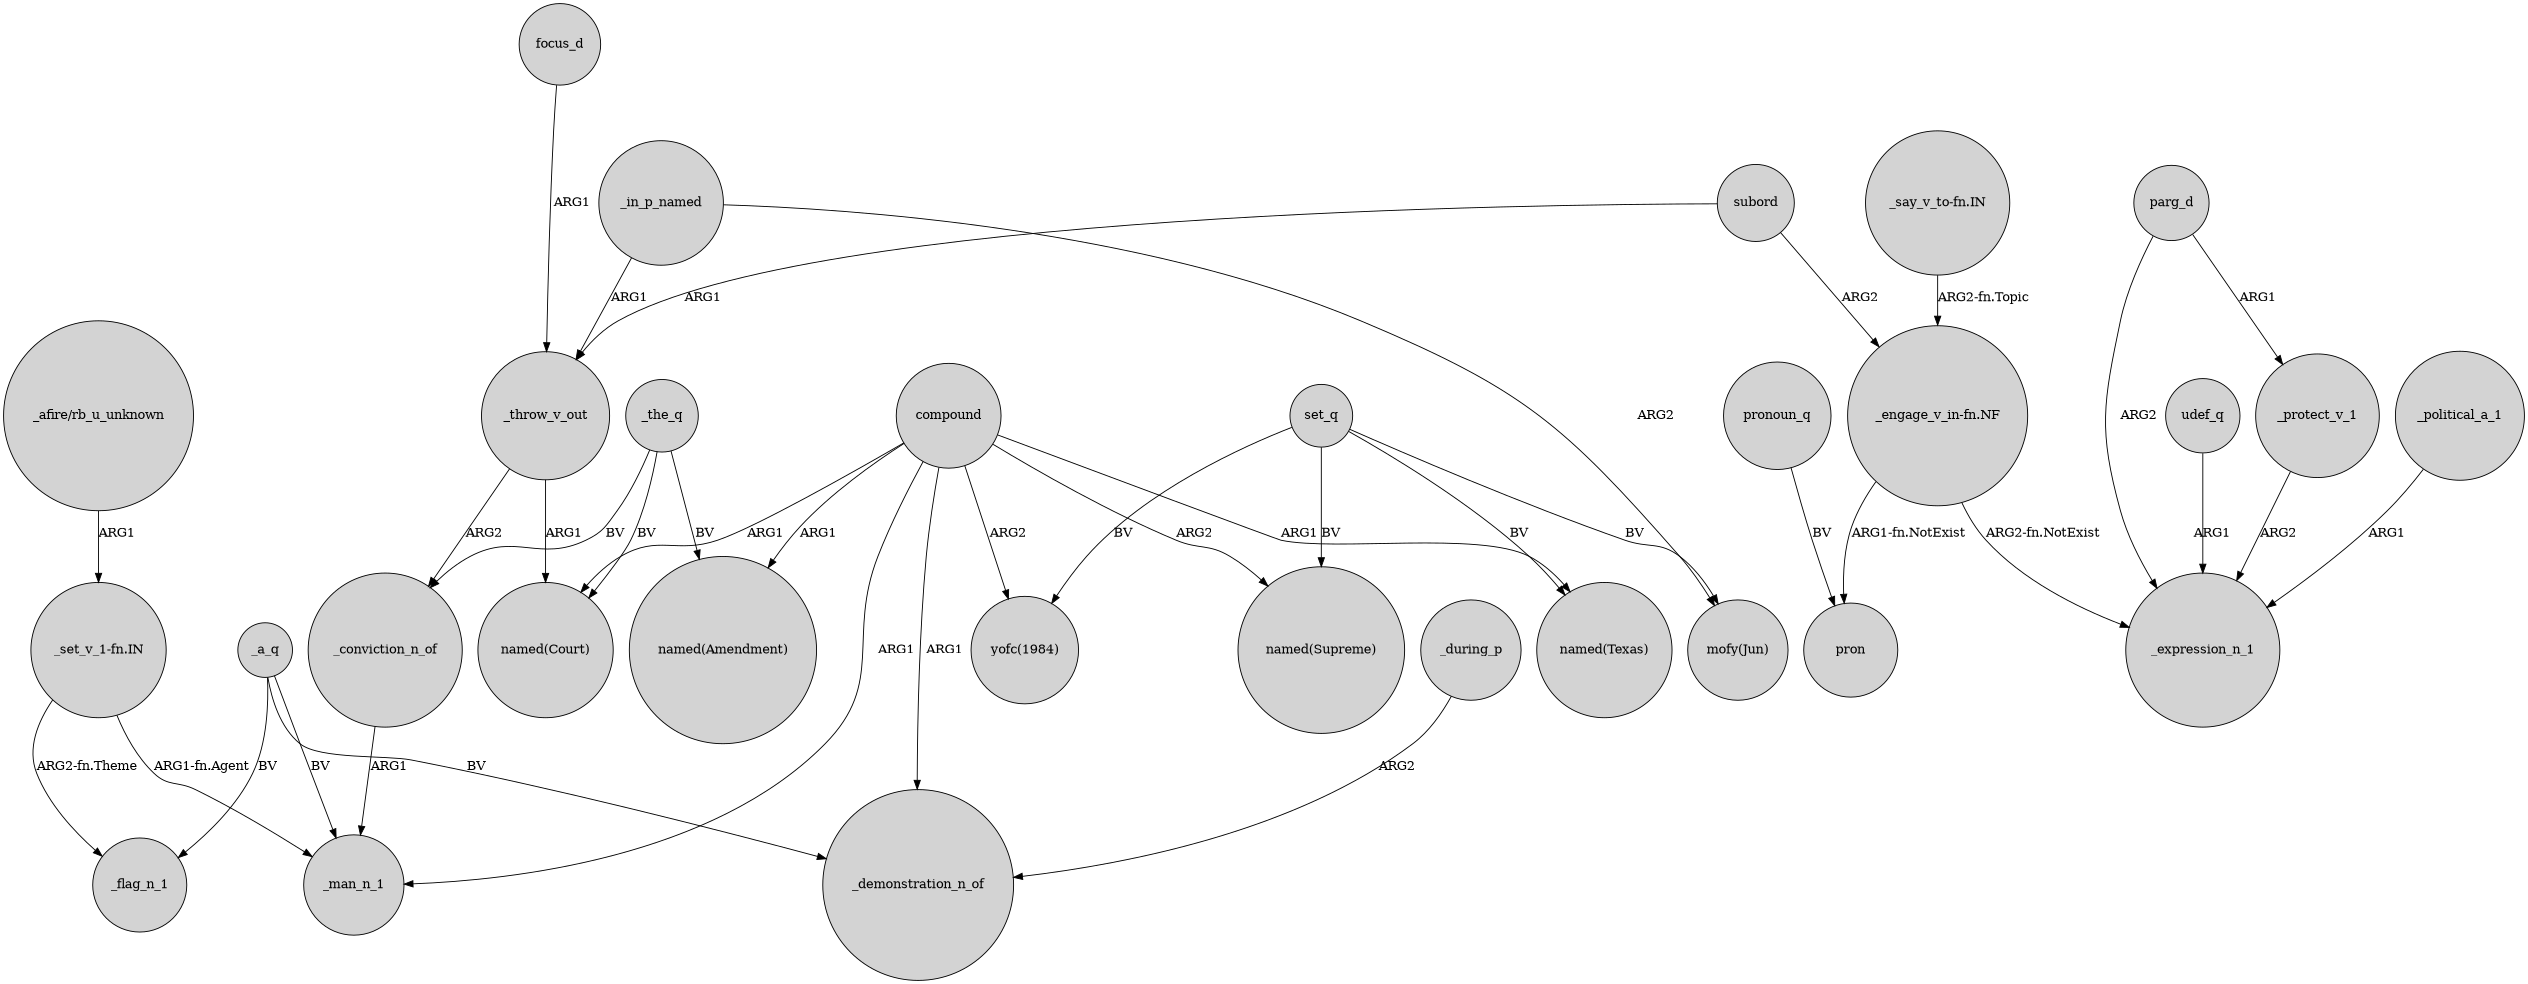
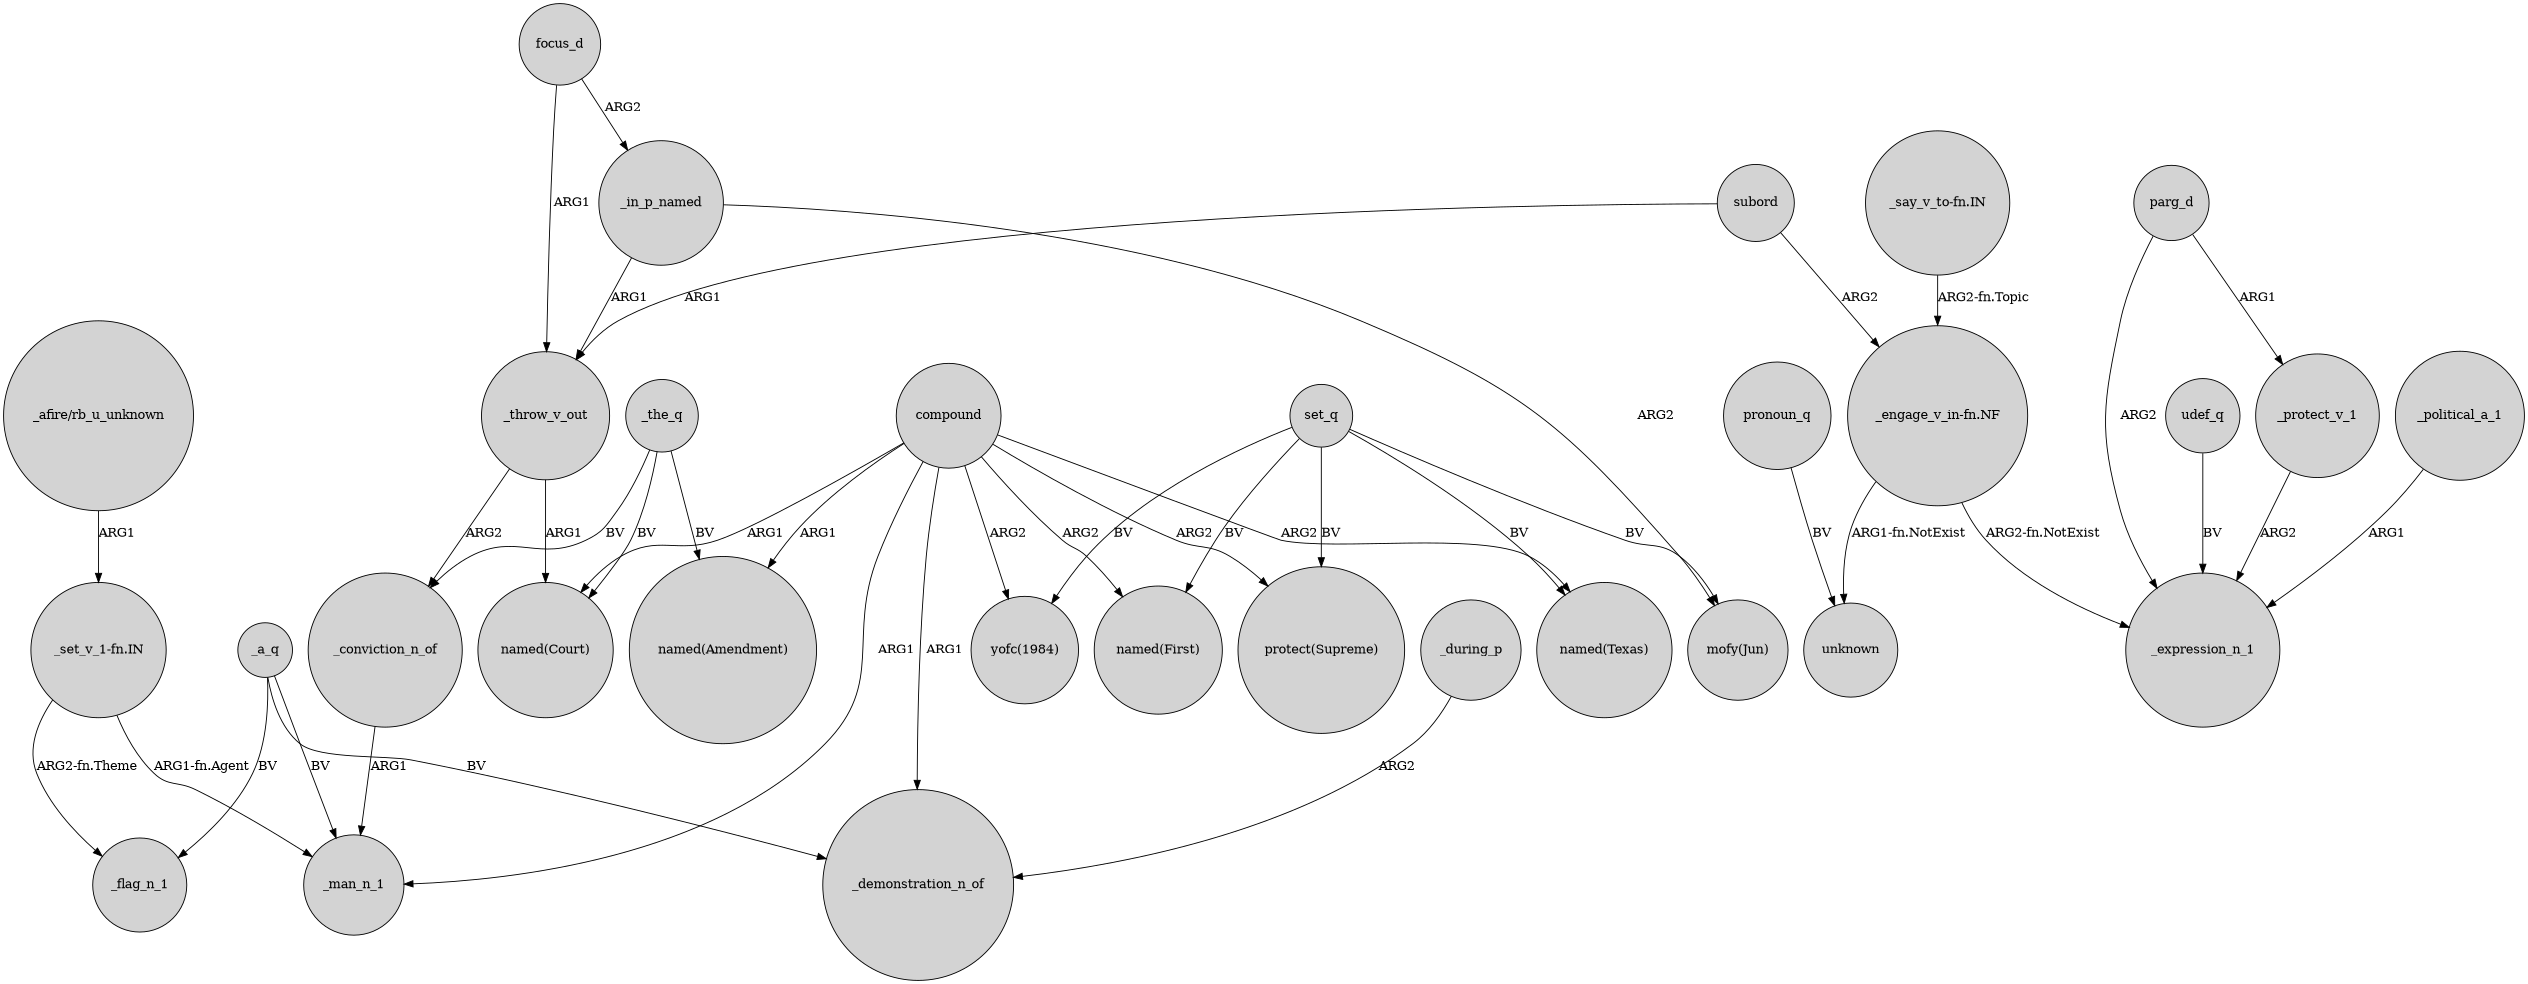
edge "focus_d" -> "_in_p_named": added, label "ARG2"
edge "compound" -> "named(Texas)": label "ARG1" -> "ARG2"
edge "udef_q" -> "_expression_n_1": label "ARG1" -> "BV"
node "named(First)": added
node "named(Supreme)": label "named(Supreme)" -> "protect(Supreme)"
node "pron": label "pron" -> "unknown"
